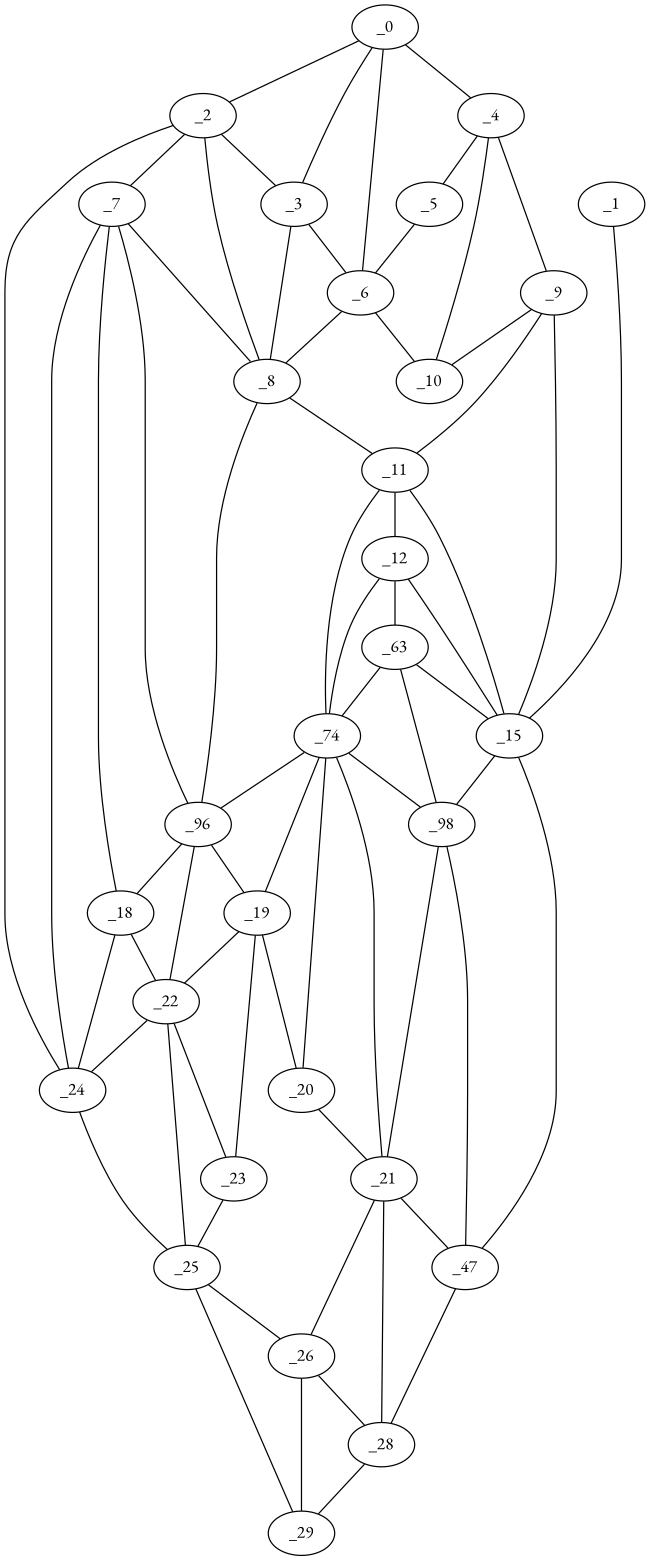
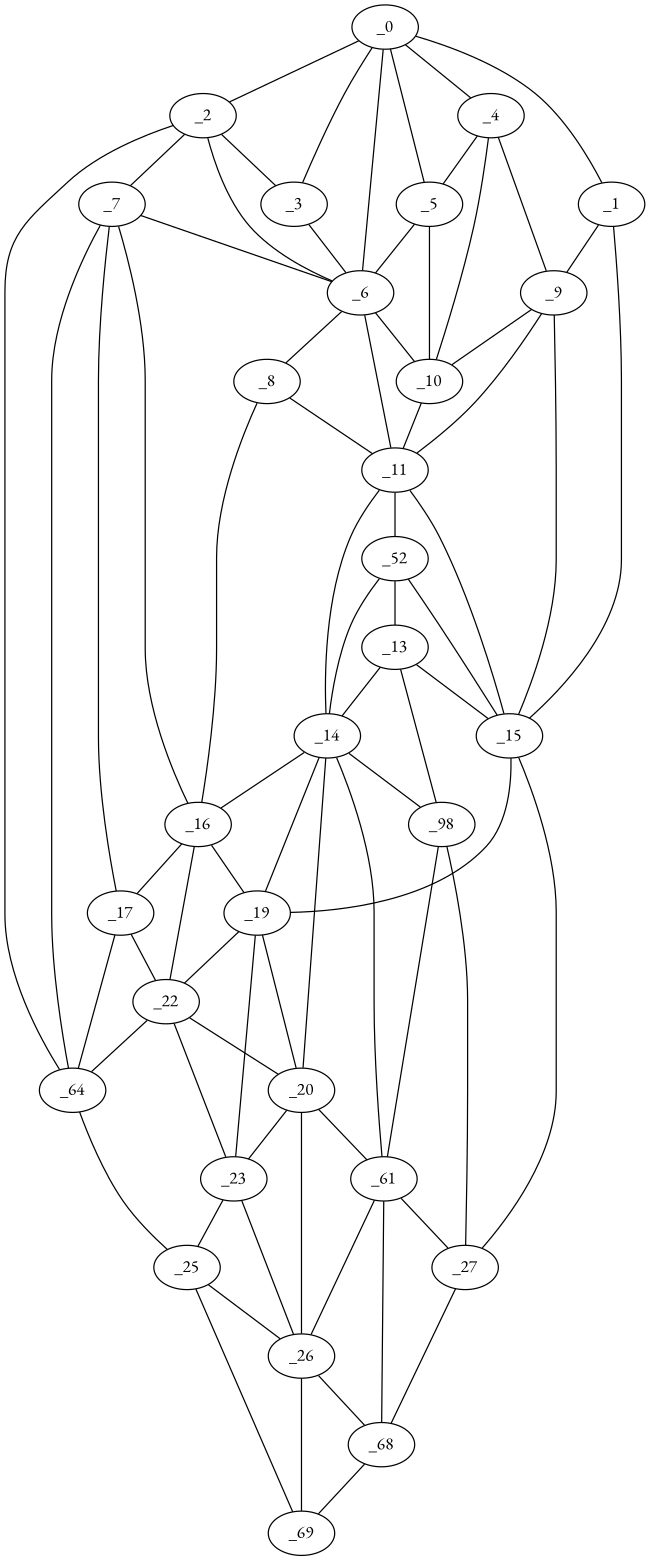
edge "_0" -- "_1": added
edge "_0" -- "_5": added
edge "_1" -- "_9": added
edge "_2" -- "_8": now "_2" -- "_6"
edge "_7" -- "_8": now "_7" -- "_6"
edge "_3" -- "_8": removed
edge "_5" -- "_10": added
edge "_6" -- "_11": added
edge "_10" -- "_11": added
node "_12": label "_12" -> "_52"
node "_63": label "_63" -> "_13"
node "_74": label "_74" -> "_14"
edge "_15" -- "_98": now "_15" -- "_19"
node "_96": label "_96" -> "_16"
node "_18": label "_18" -> "_17"
node "_24": label "_24" -> "_64"
edge "_22" -- "_25": now "_22" -- "_20"
edge "_20" -- "_23": added
node "_21": label "_21" -> "_61"
edge "_20" -- "_26": added
edge "_23" -- "_26": added
node "_47": label "_47" -> "_27"
node "_28": label "_28" -> "_68"
node "_29": label "_29" -> "_69"
